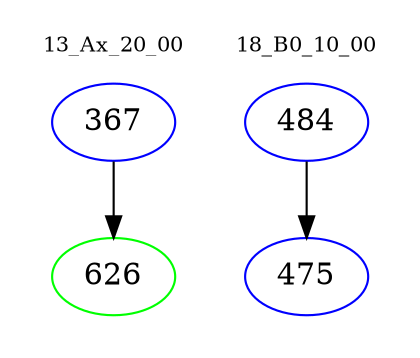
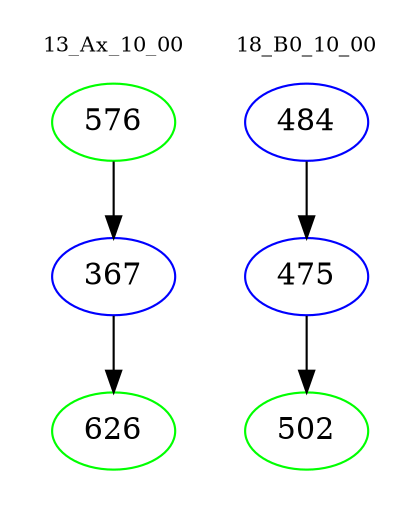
cluster "13_Ax_20_00": label "13_Ax_20_00" -> "13_Ax_10_00"
node "576": added
node "502": added
